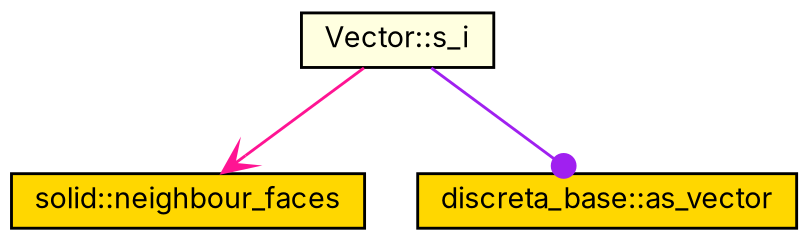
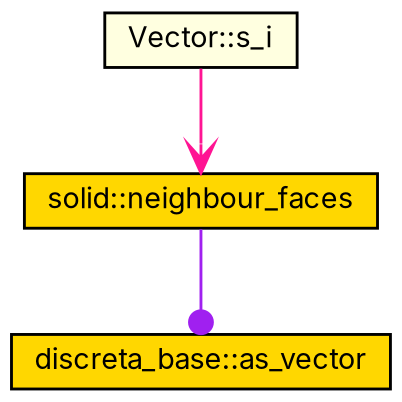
edge "Vector::s_i" -> "discreta_base::as_vector": now "solid::neighbour_faces" -> "discreta_base::as_vector"
